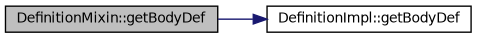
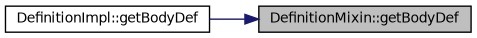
edge "DefinitionMixin::getBodyDef" -> "DefinitionImpl::getBodyDef": reversed
